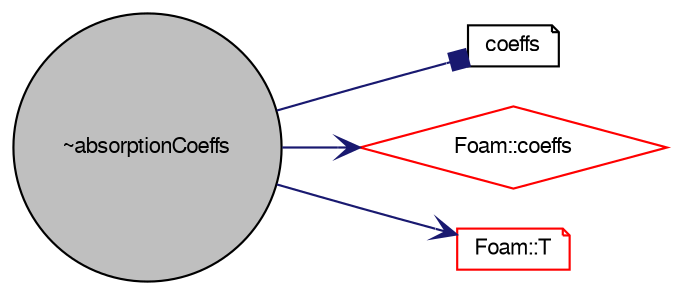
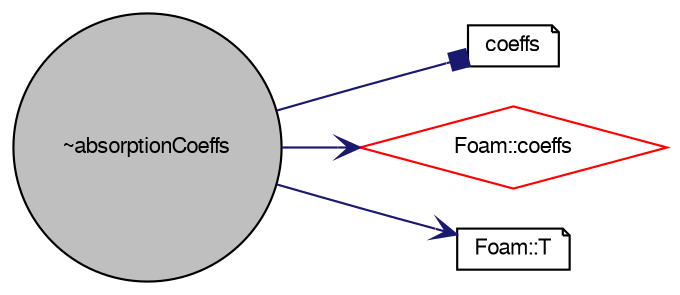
node "Foam::T": color red -> black
